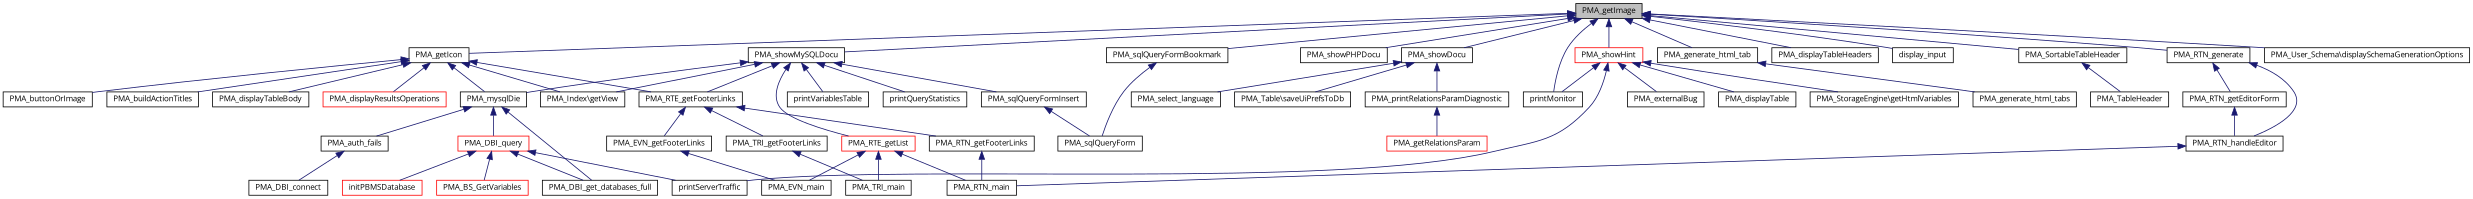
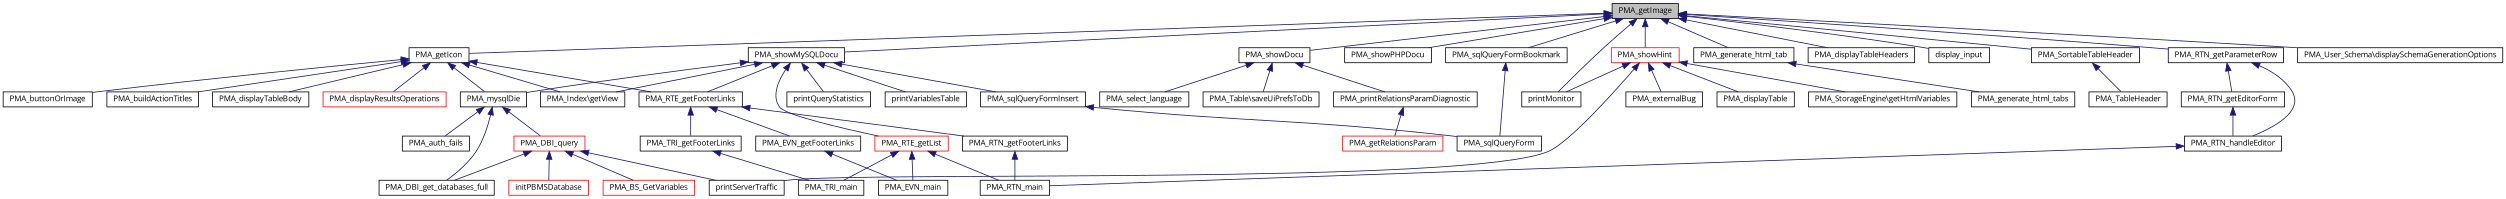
node "PMA_RTN_generate": label "PMA_RTN_generate" -> "PMA_RTN_getParameterRow"
node "PMA_DBI_connect": removed
